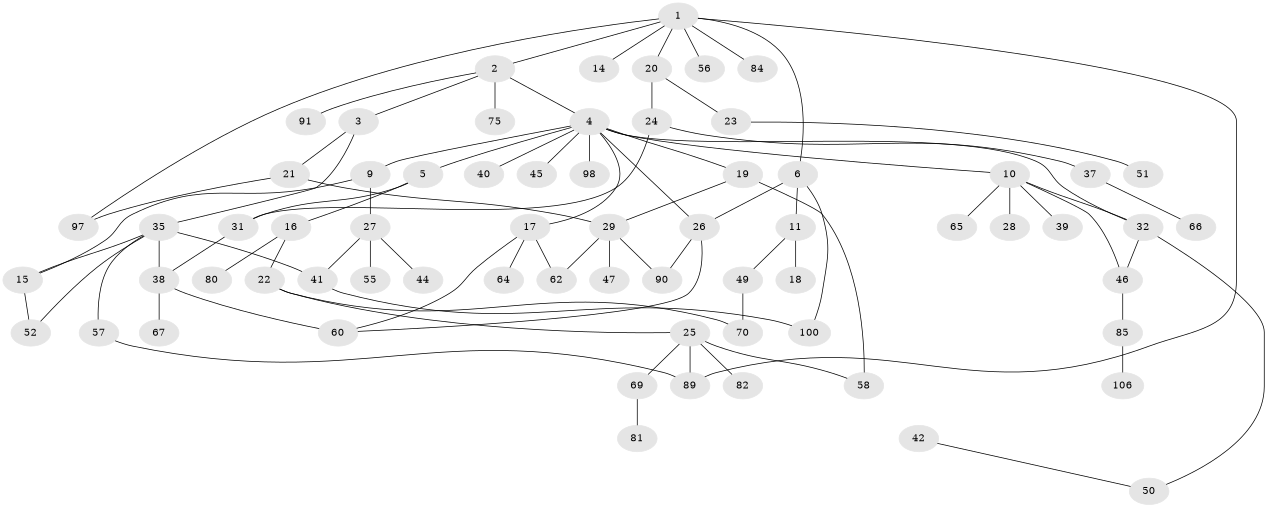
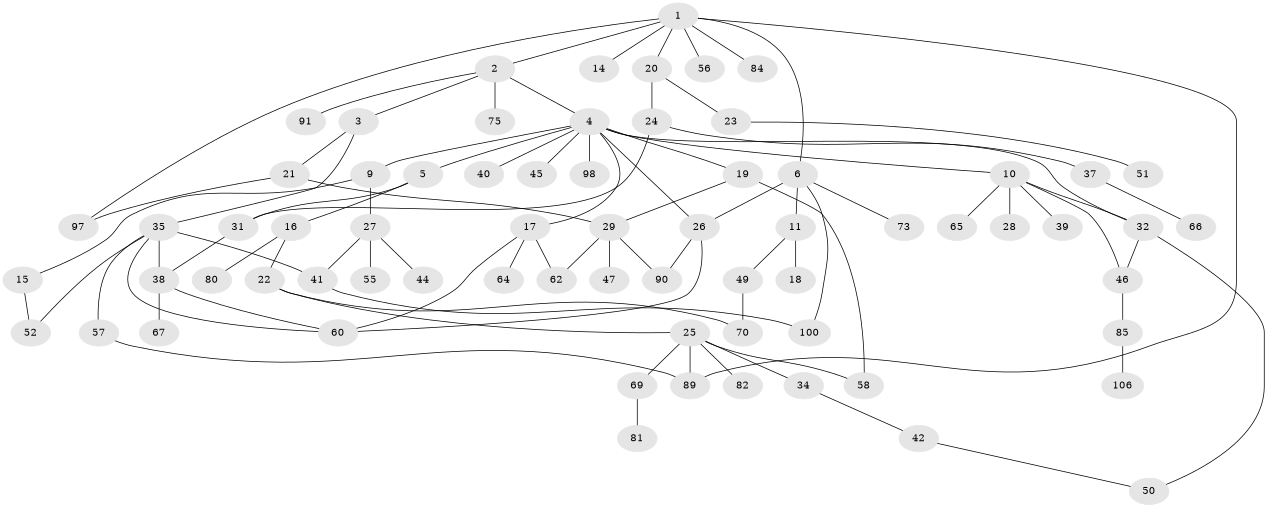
node "73": added
edge "35" -- "15": now "35" -- "60"
node "34": added
